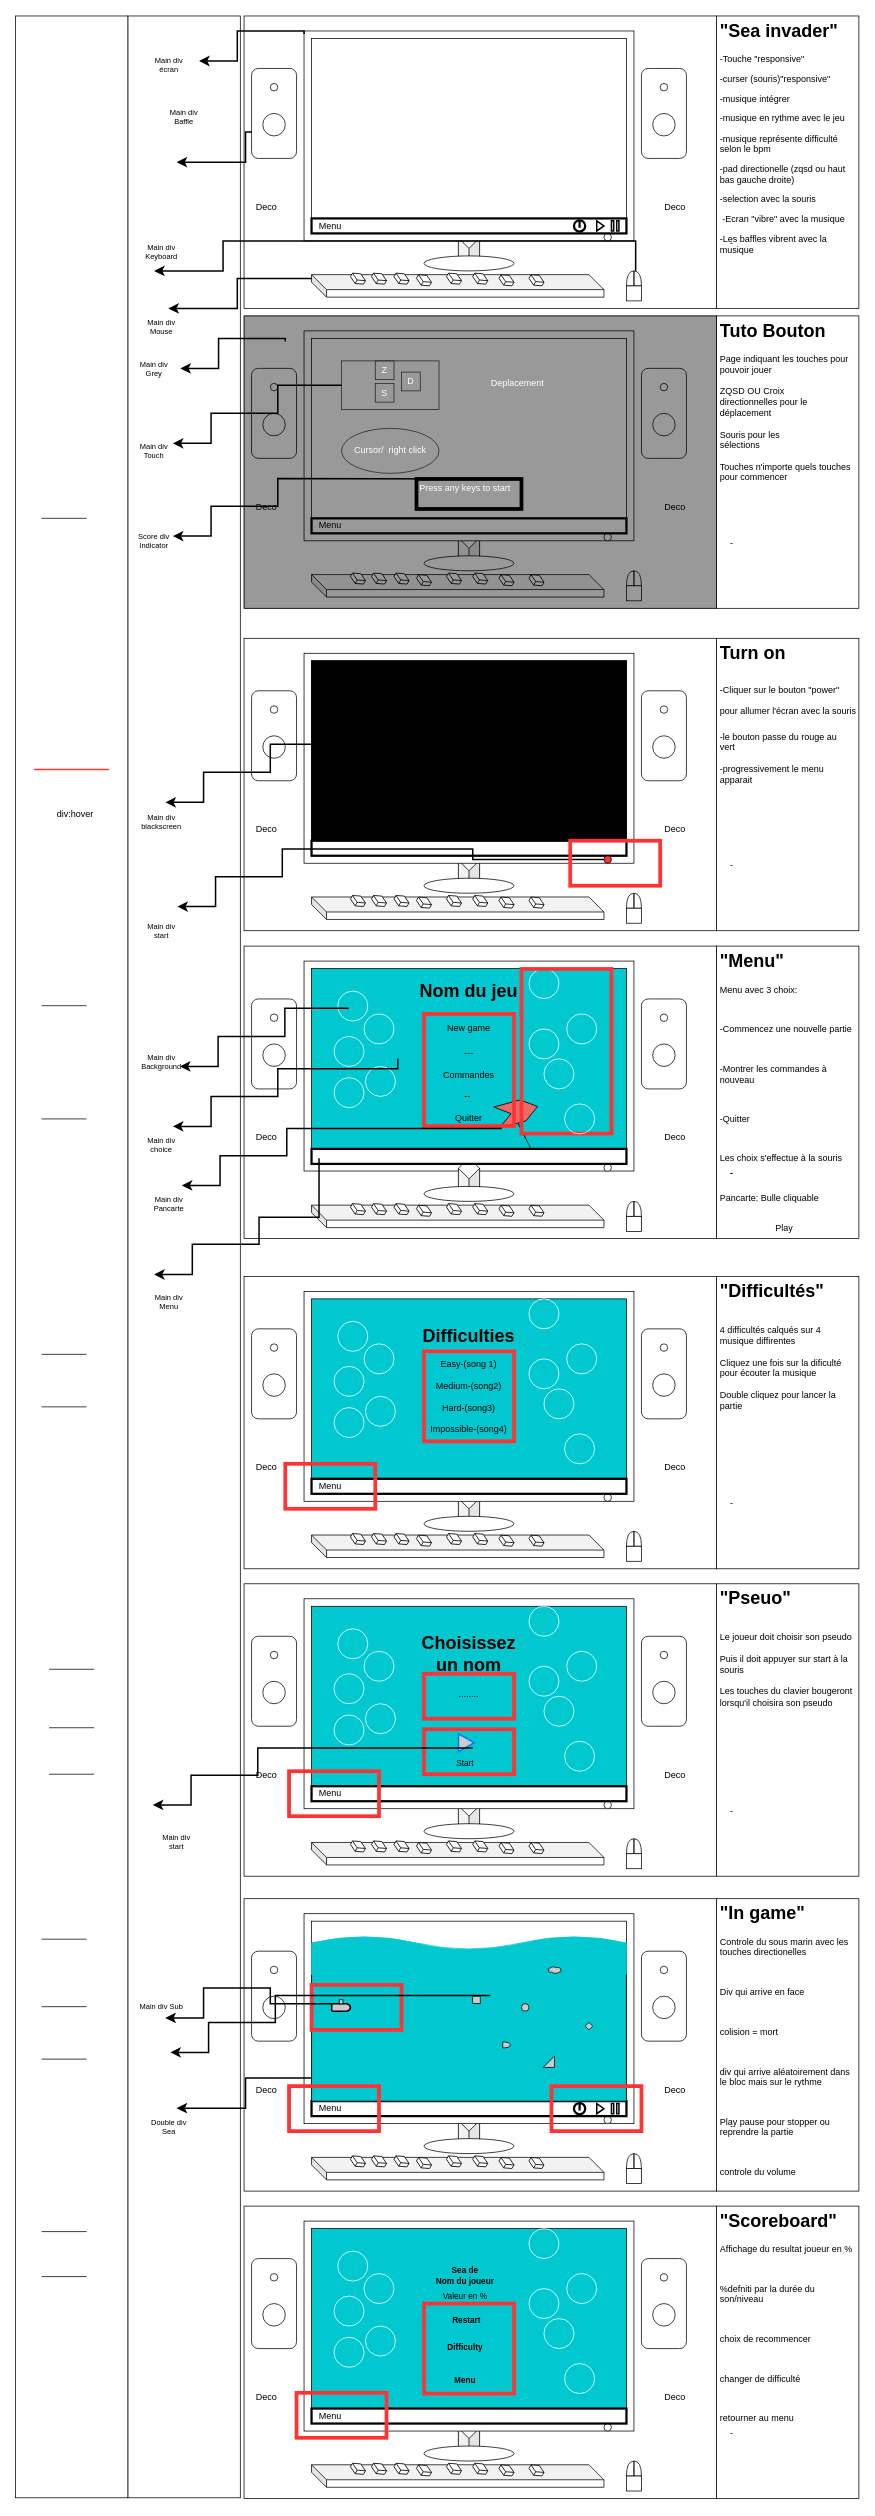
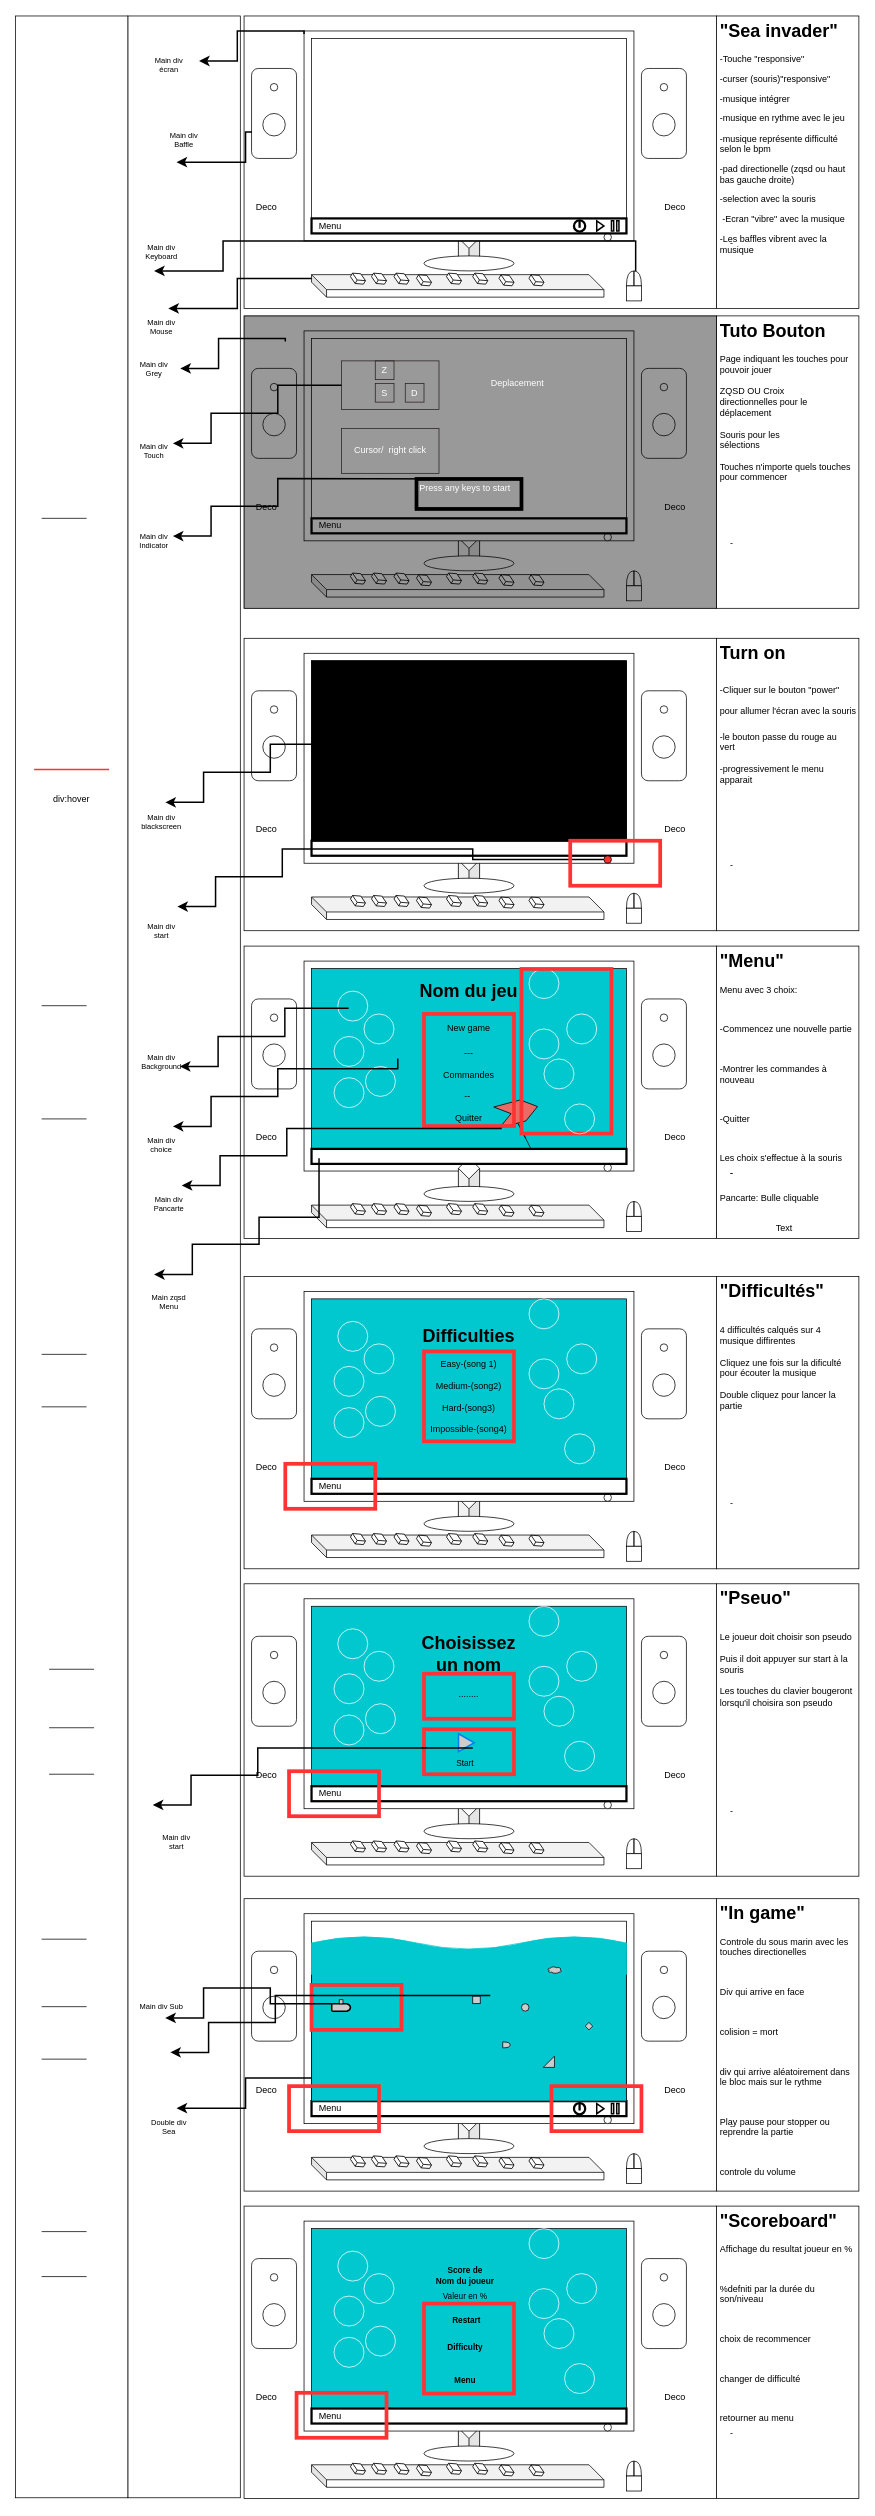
node "Main div Baffle": moved (184, 117) -> (184, 139)
node "D": moved (411, 381) -> (415, 392)
node "Cursor/ right click": shape ellipse -> rectangle
node "Score div Indicator": label "Score div Indicator" -> "Main div Indicator"
node "div:hover": moved (75, 814) -> (72, 799)
node "Play": label "Play" -> "Text"
node "Main div Menu": label "Main div Menu" -> "Main zqsd Menu"
node "Sea deNom du joueur Valeur en %": label "Sea deNom du joueur Valeur en %" -> "Score deNom du joueur Valeur en %"
